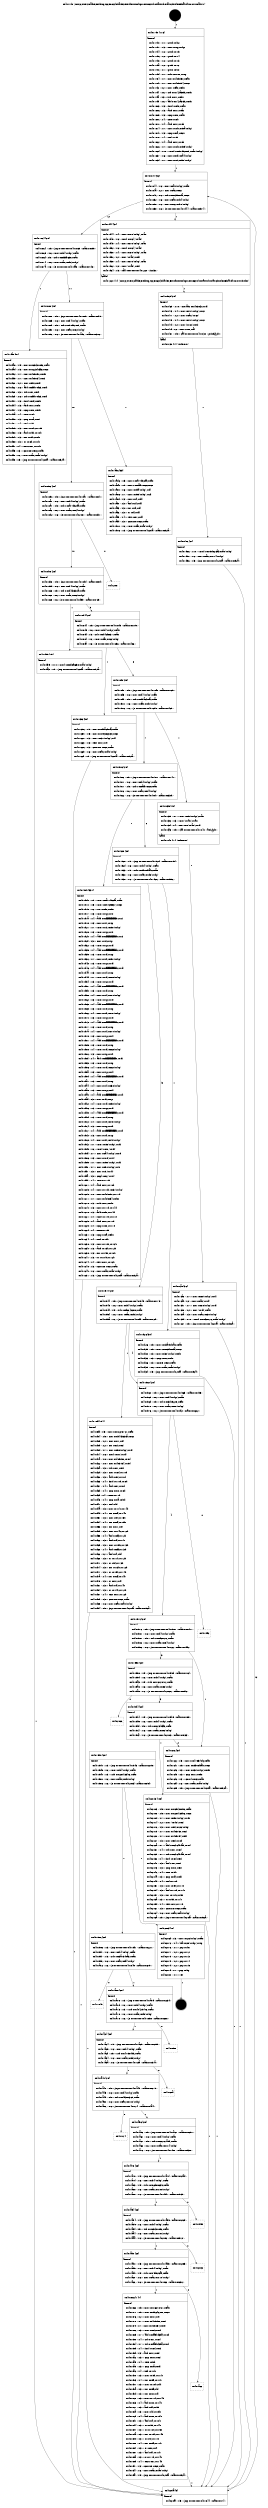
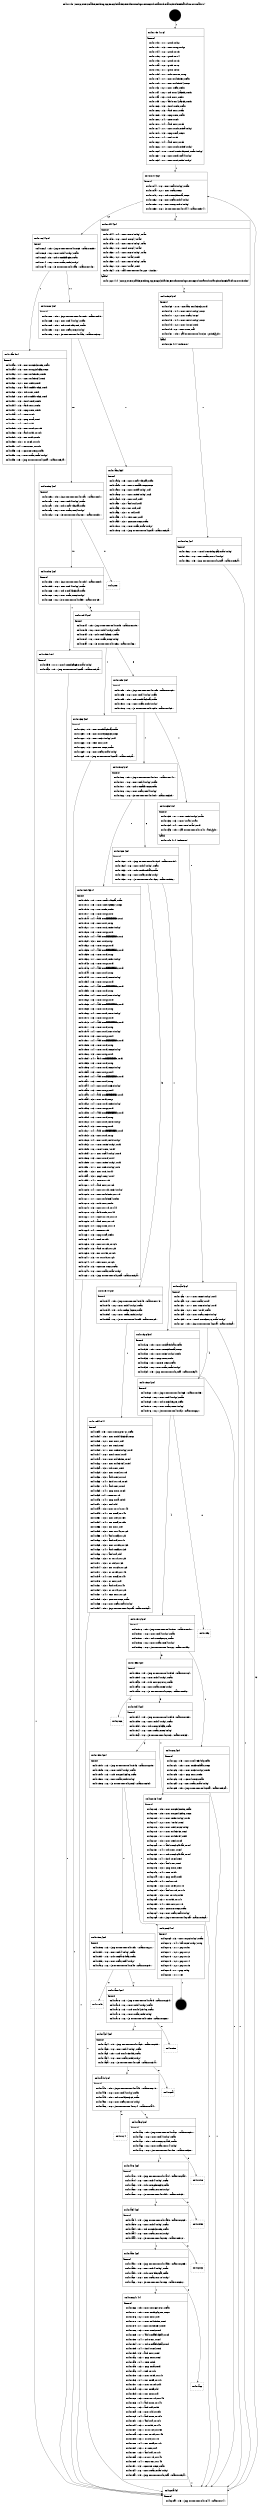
edge "0x401944 [28]" -> "0x401960 [28]": now "0x401ca8 [36]" -> "0x401960 [28]"
edge "0x401f99 [15]" -> "0x4020fa [5]": added, label "1"
edge "0x4019b4 [28]" -> "0x401ccc [30]": now "0x4019b4 [28]" -> "0x4019d0 [28]"
edge "0x401a40 [28]" -> "0x401c74": reversed
node "0x401d08": added
